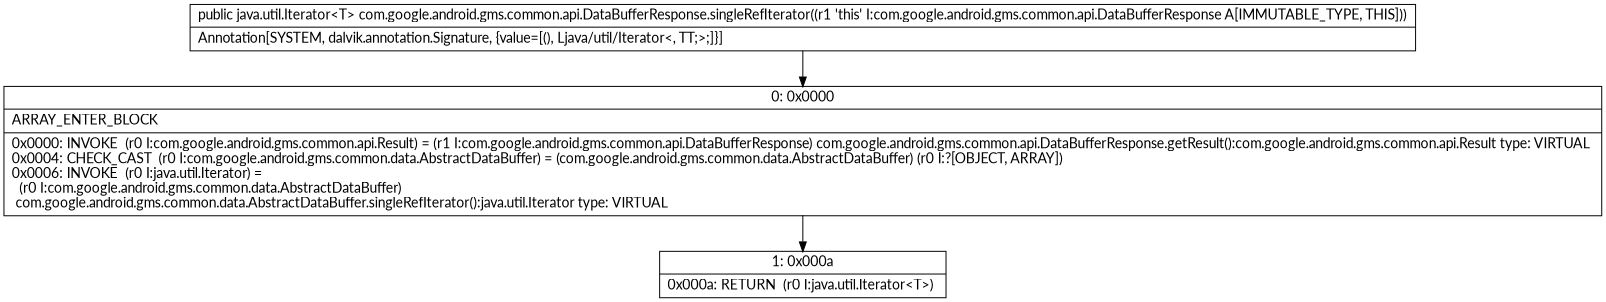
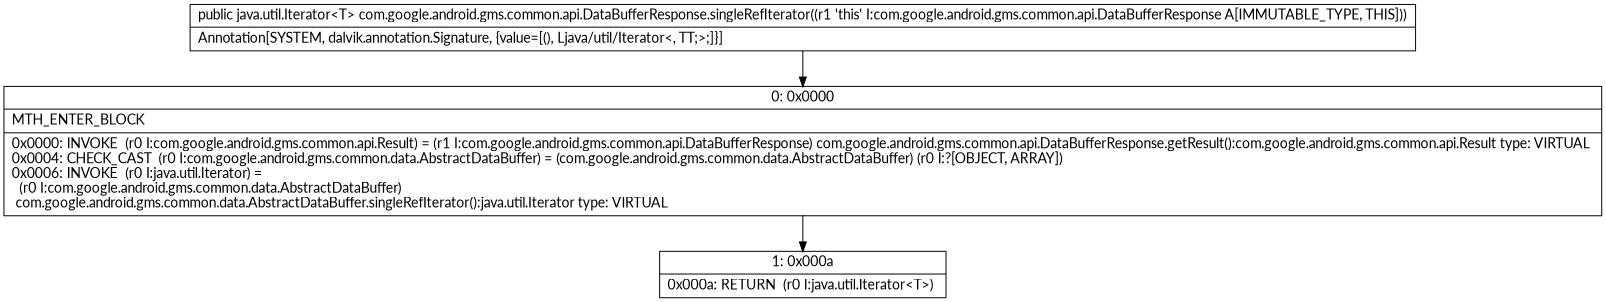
node "0: 0x0000": text "ARRAY_ENTER_BLOCK" -> "MTH_ENTER_BLOCK"
